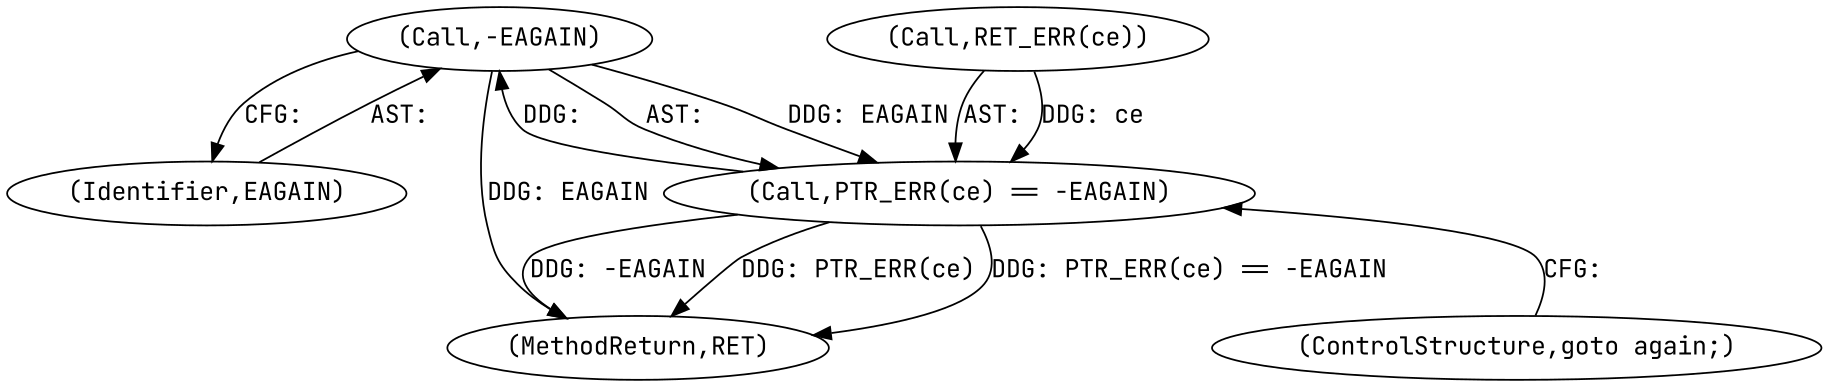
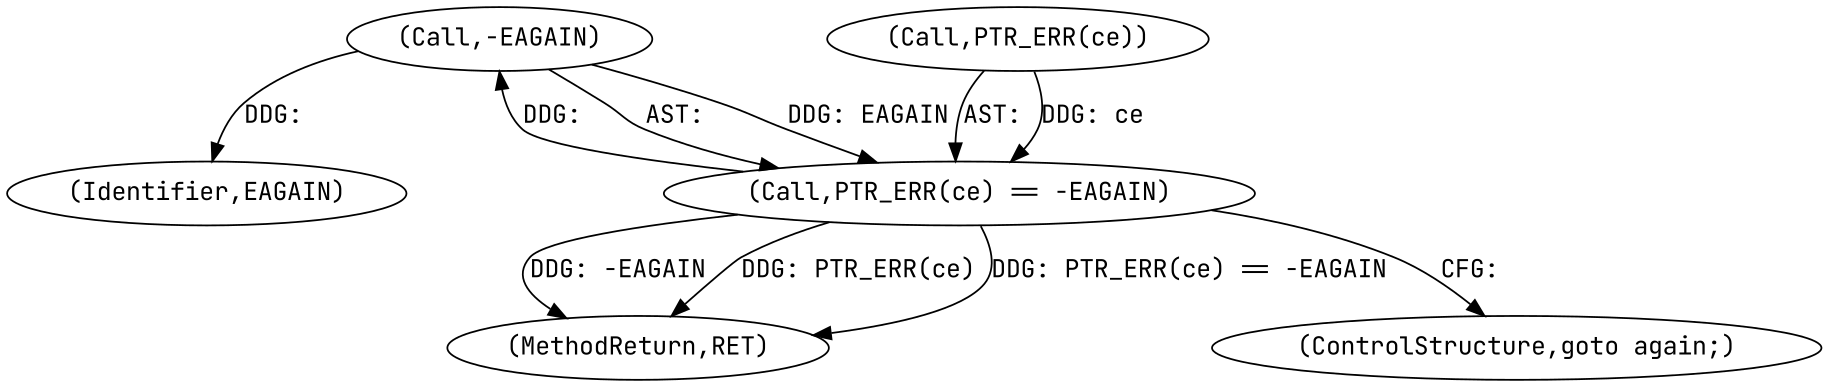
node "(Call,RET_ERR(ce))": label "(Call,RET_ERR(ce))" -> "(Call,PTR_ERR(ce))"
edge "(Call,-EAGAIN)" -> "(Identifier,EAGAIN)": label "CFG: " -> "DDG: "
edge "(Identifier,EAGAIN)" -> "(Call,-EAGAIN)": removed, label "AST:"
edge "(Call,-EAGAIN)" -> "(MethodReturn,RET)": removed, label "DDG: EAGAIN"
edge "(ControlStructure,goto again;)" -> "(Call,PTR_ERR(ce) == -EAGAIN)": reversed
